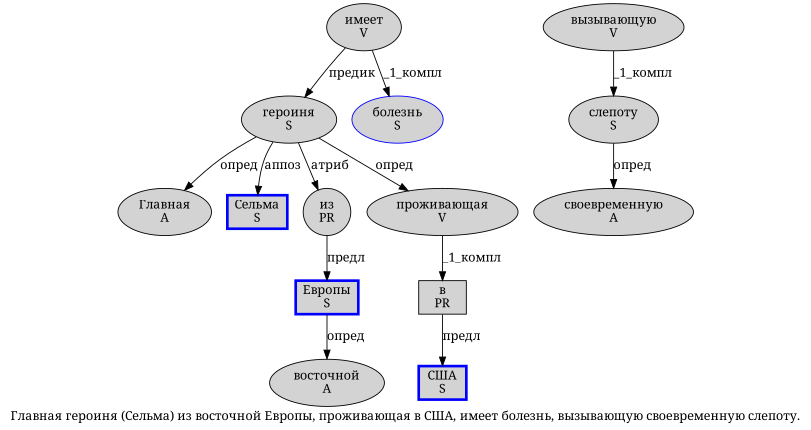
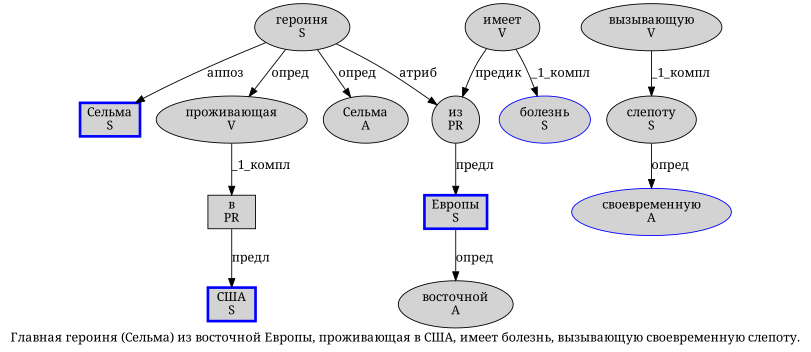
edge "имеет V" -> "героиня S": now "имеет V" -> "из PR"
node "Главная A": label "Главная A" -> "Сельма A"
node "своевременную A": color black -> blue
